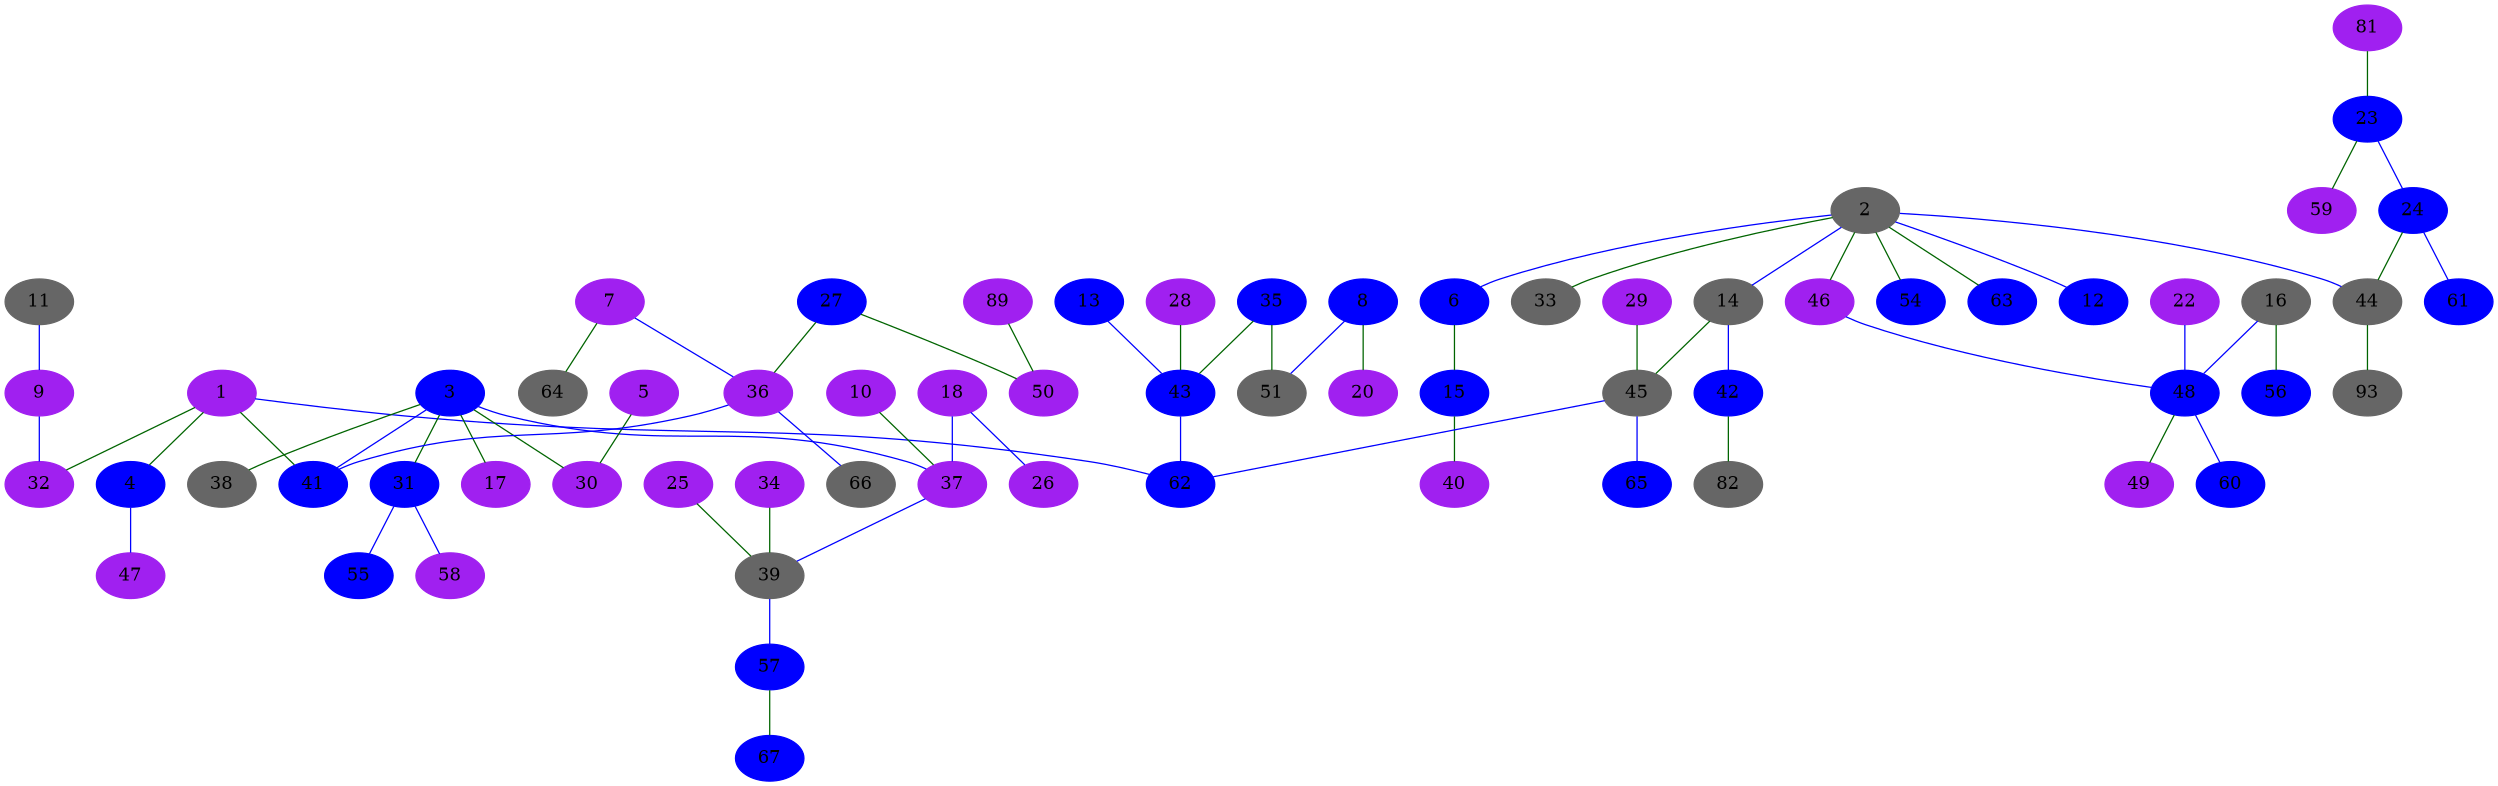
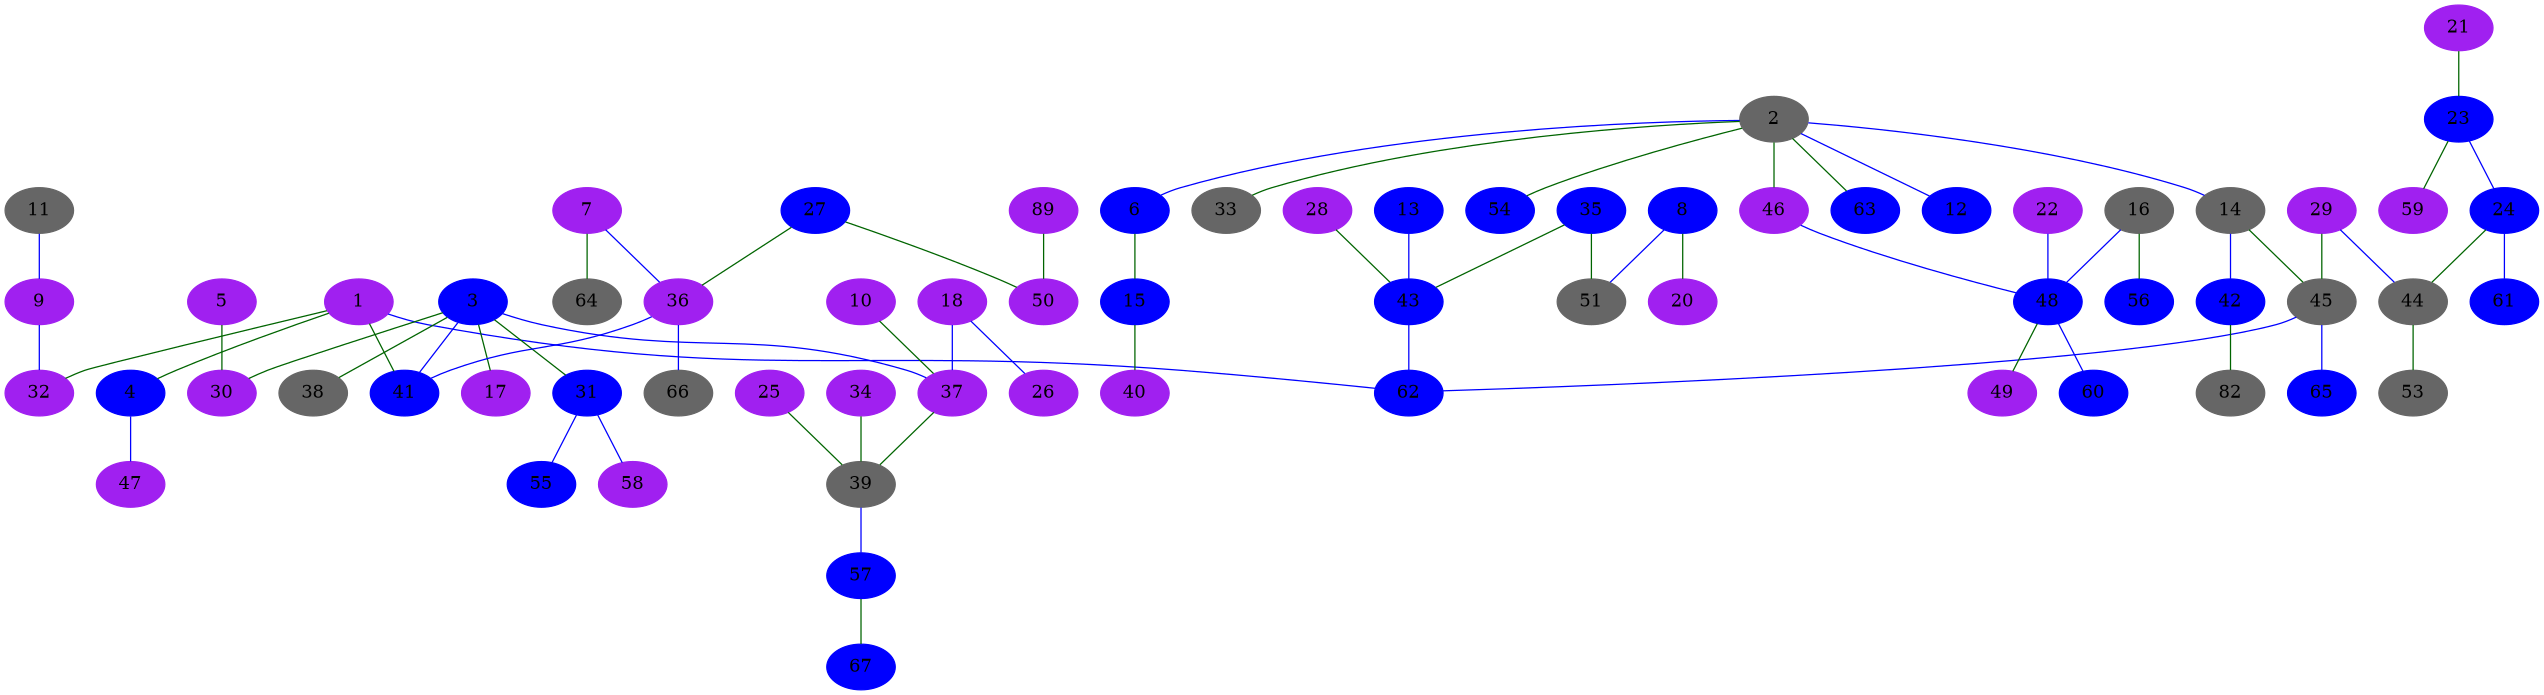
node "81": label "81" -> "21"
edge "2" -- "44": now "29" -- "44"
node "93": label "93" -> "53"
edge "37" -- "39": color blue -> darkgreen
